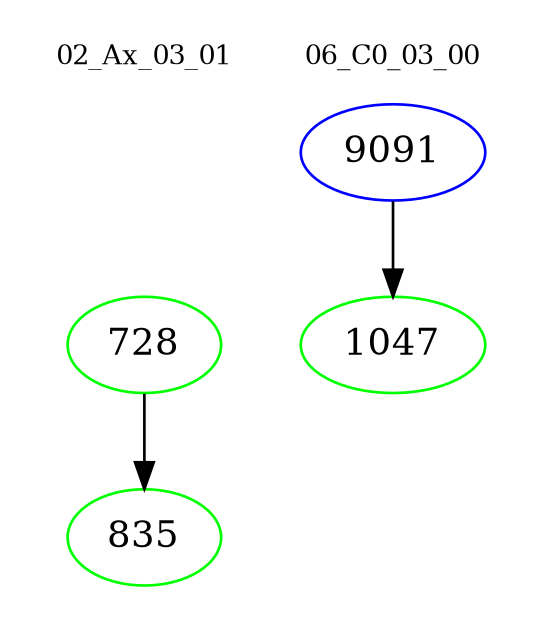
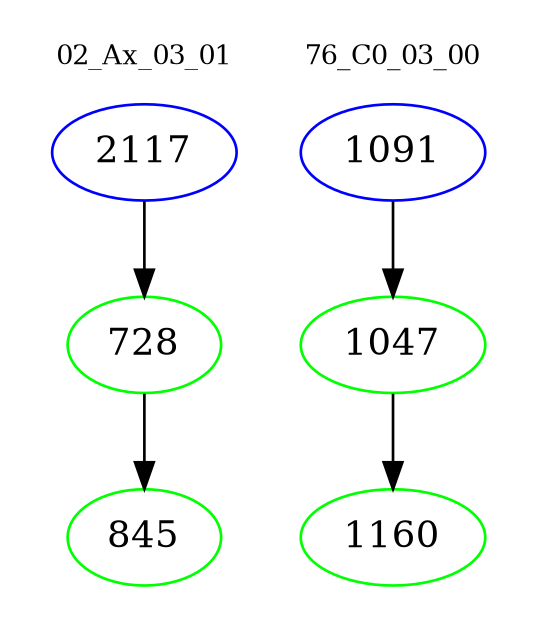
cluster "06_C0_03_00": label "06_C0_03_00" -> "76_C0_03_00"
node "2117": added
node "9091": label "9091" -> "1091"
node "835": label "835" -> "845"
node "1160": added
